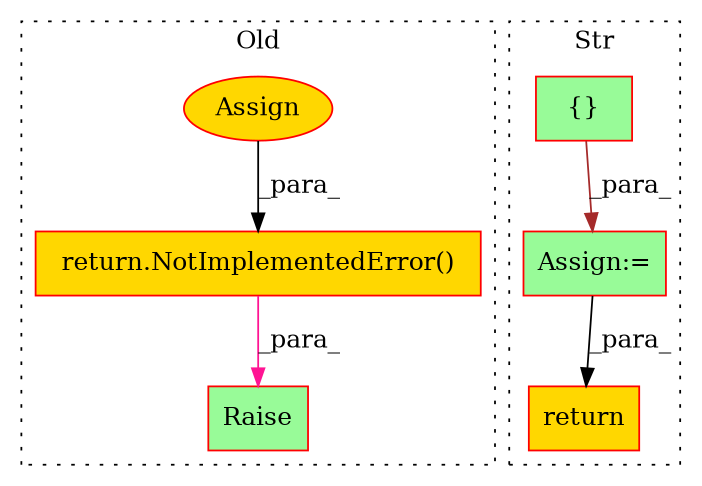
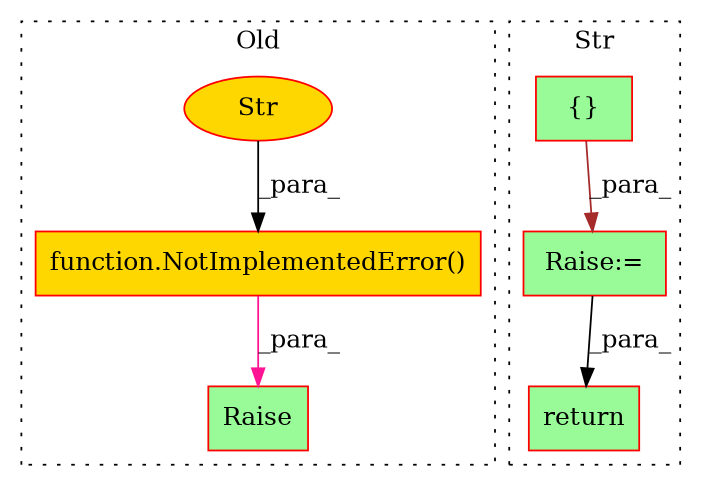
node "Assign": label "Assign" -> "Str"
node "return.NotImplementedError()": label "return.NotImplementedError()" -> "function.NotImplementedError()"
node "Assign:=": label "Assign:=" -> "Raise:="
node "return": fillcolor gold -> palegreen
